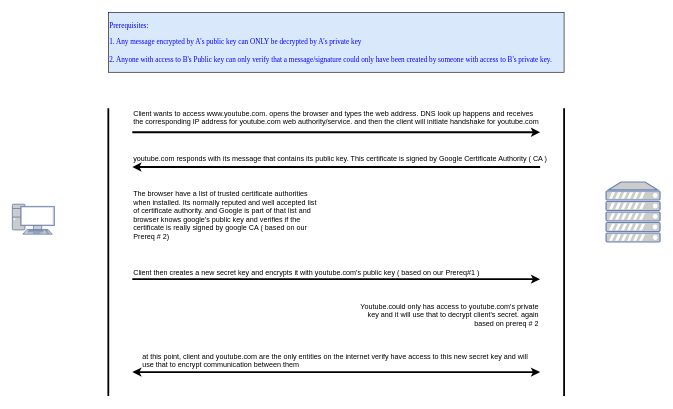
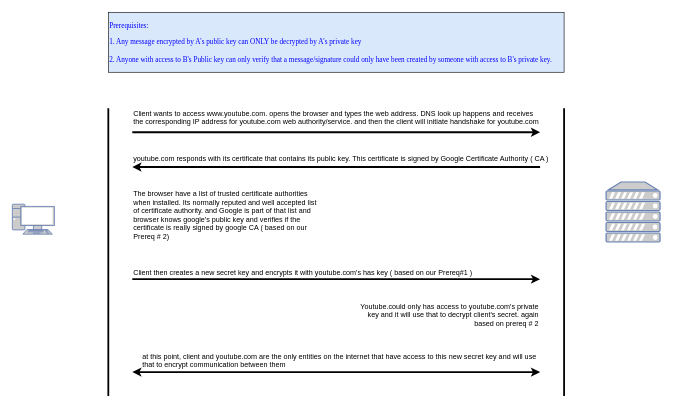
node "youtube.com responds with its message that contains its public key. This certificate is signed by Google Certificate Authority ( CA )": label "youtube.com responds with its message that contains its public key. This certificate is signed by Google Certificate Authority ( CA )" -> "youtube.com responds with its certificate that contains its public key. This certificate is signed by Google Certificate Authority ( CA )"
node "Client then creates a new secret key and encrypts it with youtube.com's public key ( based on our Prereq#1 )": label "Client then creates a new secret key and encrypts it with youtube.com's public key ( based on our Prereq#1 )" -> "Client then creates a new secret key and encrypts it with youtube.com's has key ( based on our Prereq#1 )"
node "at this point, client and youtube.com are the only entities on the internet verify have access to this new secret key and will use that to encrypt communication between them": label "at this point, client and youtube.com are the only entities on the internet verify have access to this new secret key and will use that to encrypt communication between them" -> "at this point, client and youtube.com are the only entities on the internet that have access to this new secret key and will use that to encrypt communication between them"
